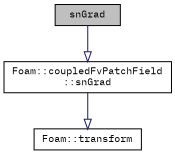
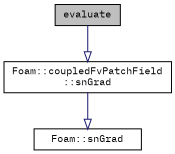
node "snGrad": label "snGrad" -> "evaluate"
node "Foam::transform": label "Foam::transform" -> "Foam::snGrad"
